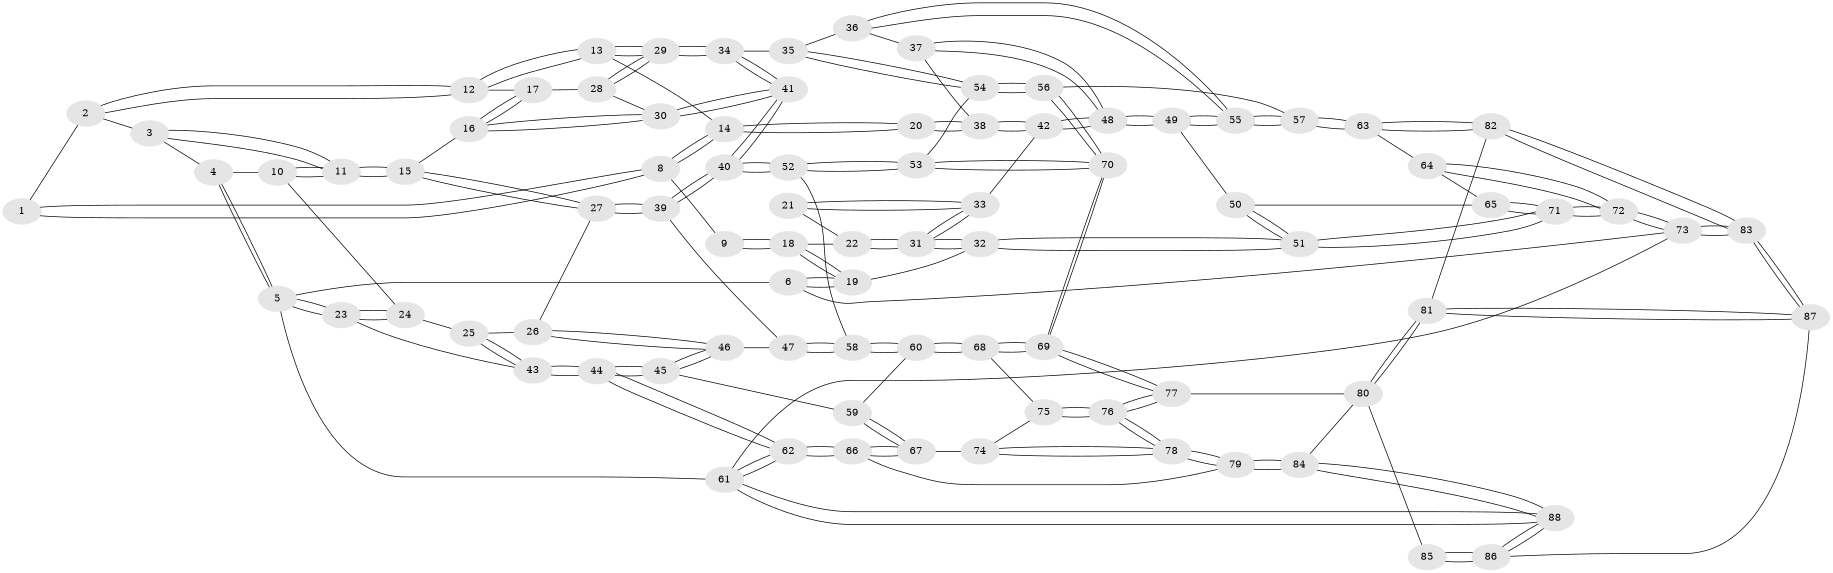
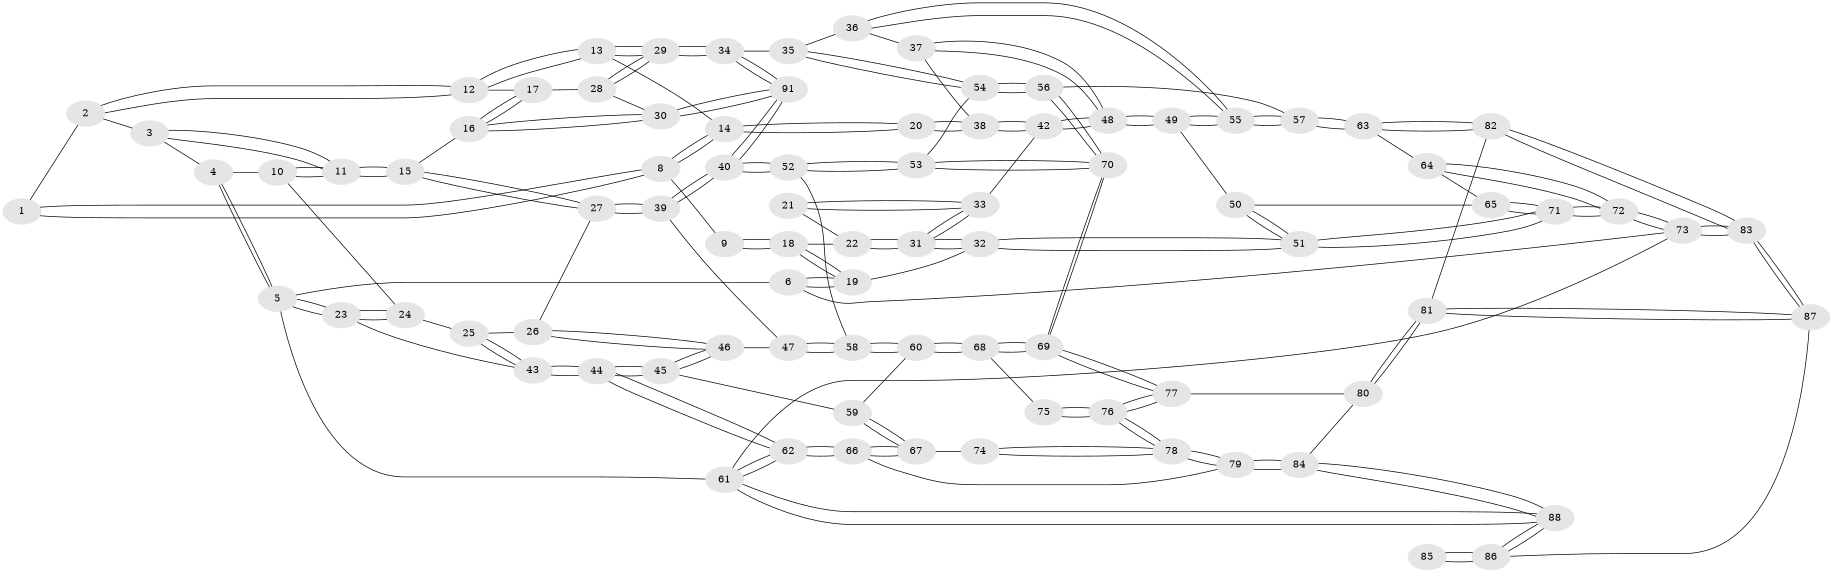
node "41": label "41" -> "91"
edge "75" -- "74": removed
edge "80" -- "85": removed
